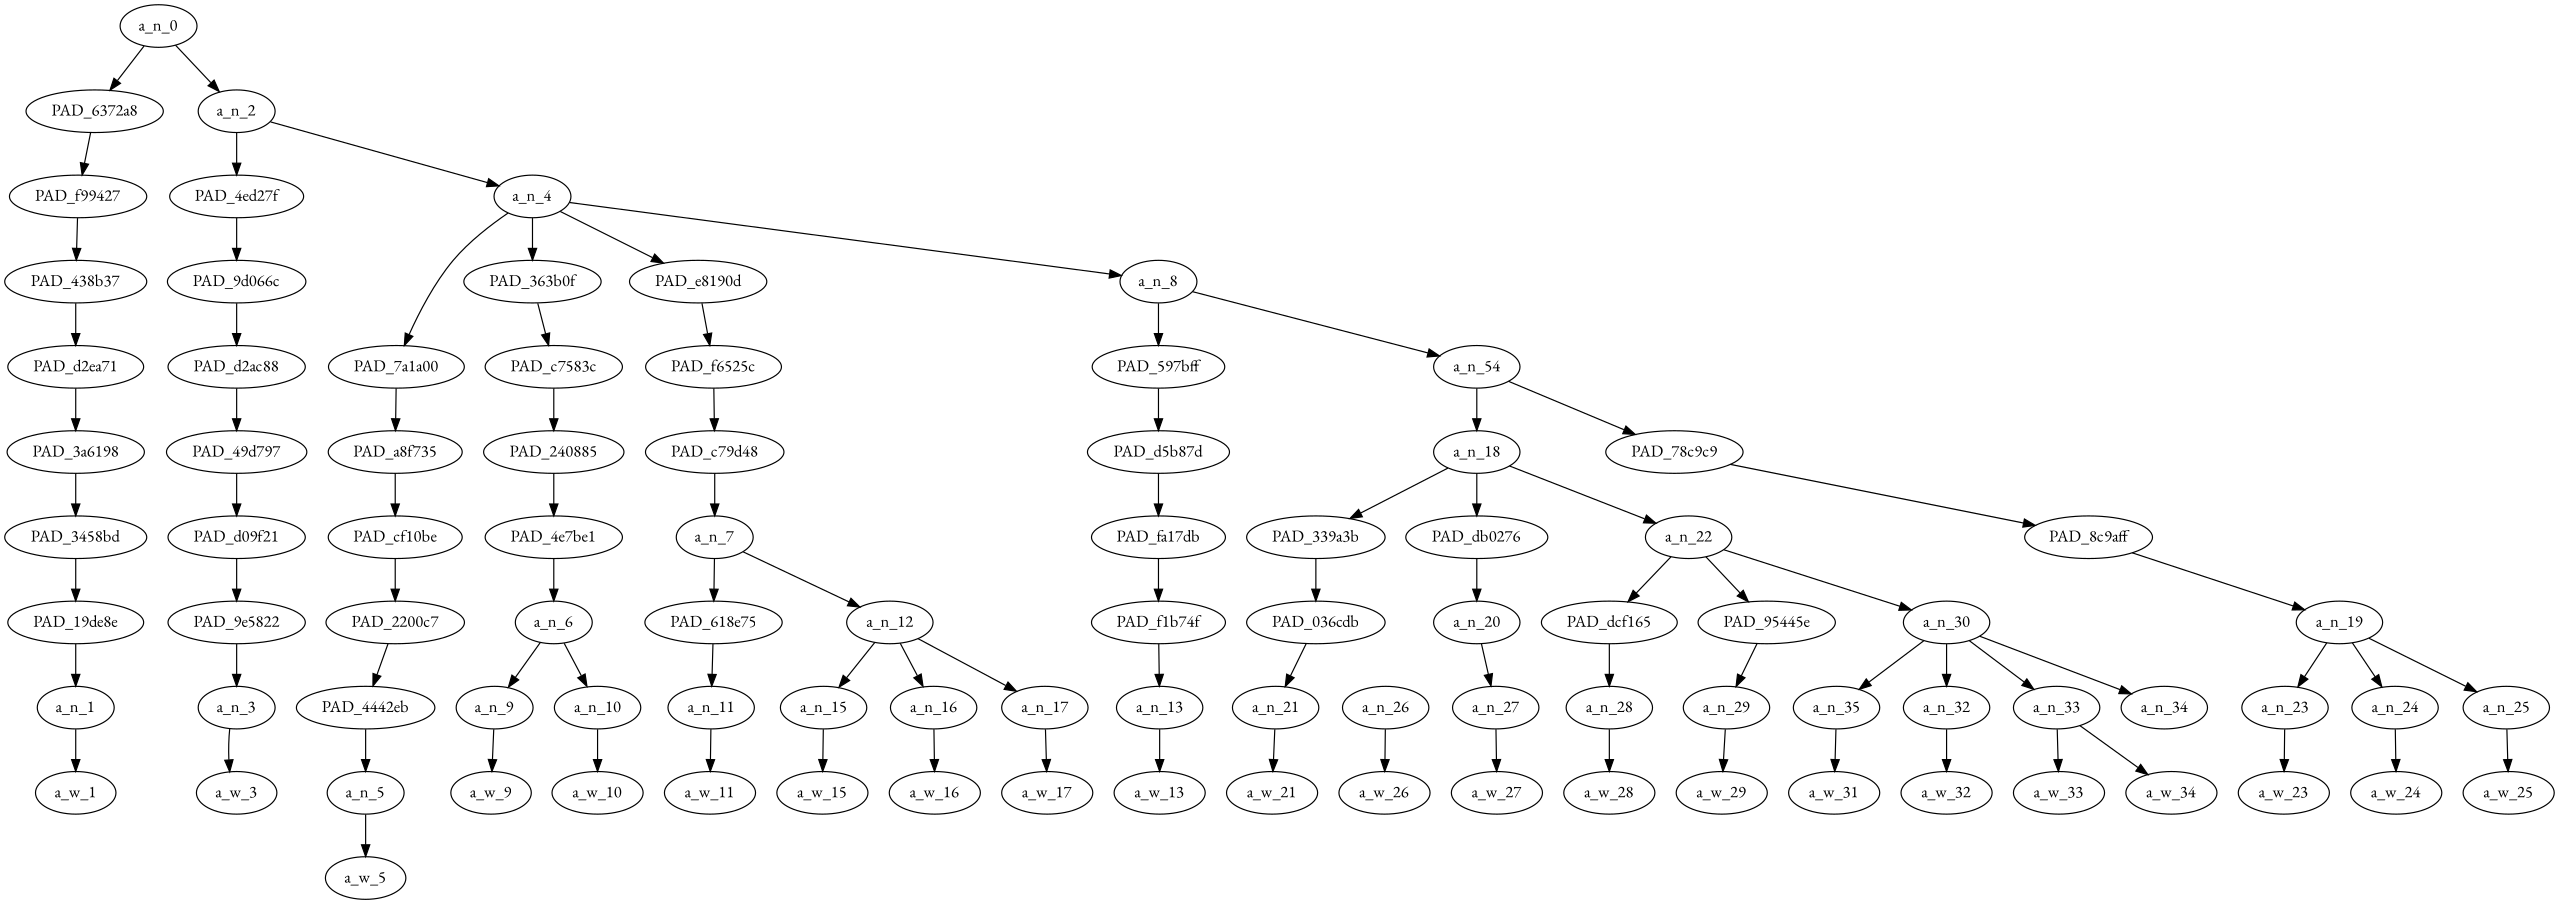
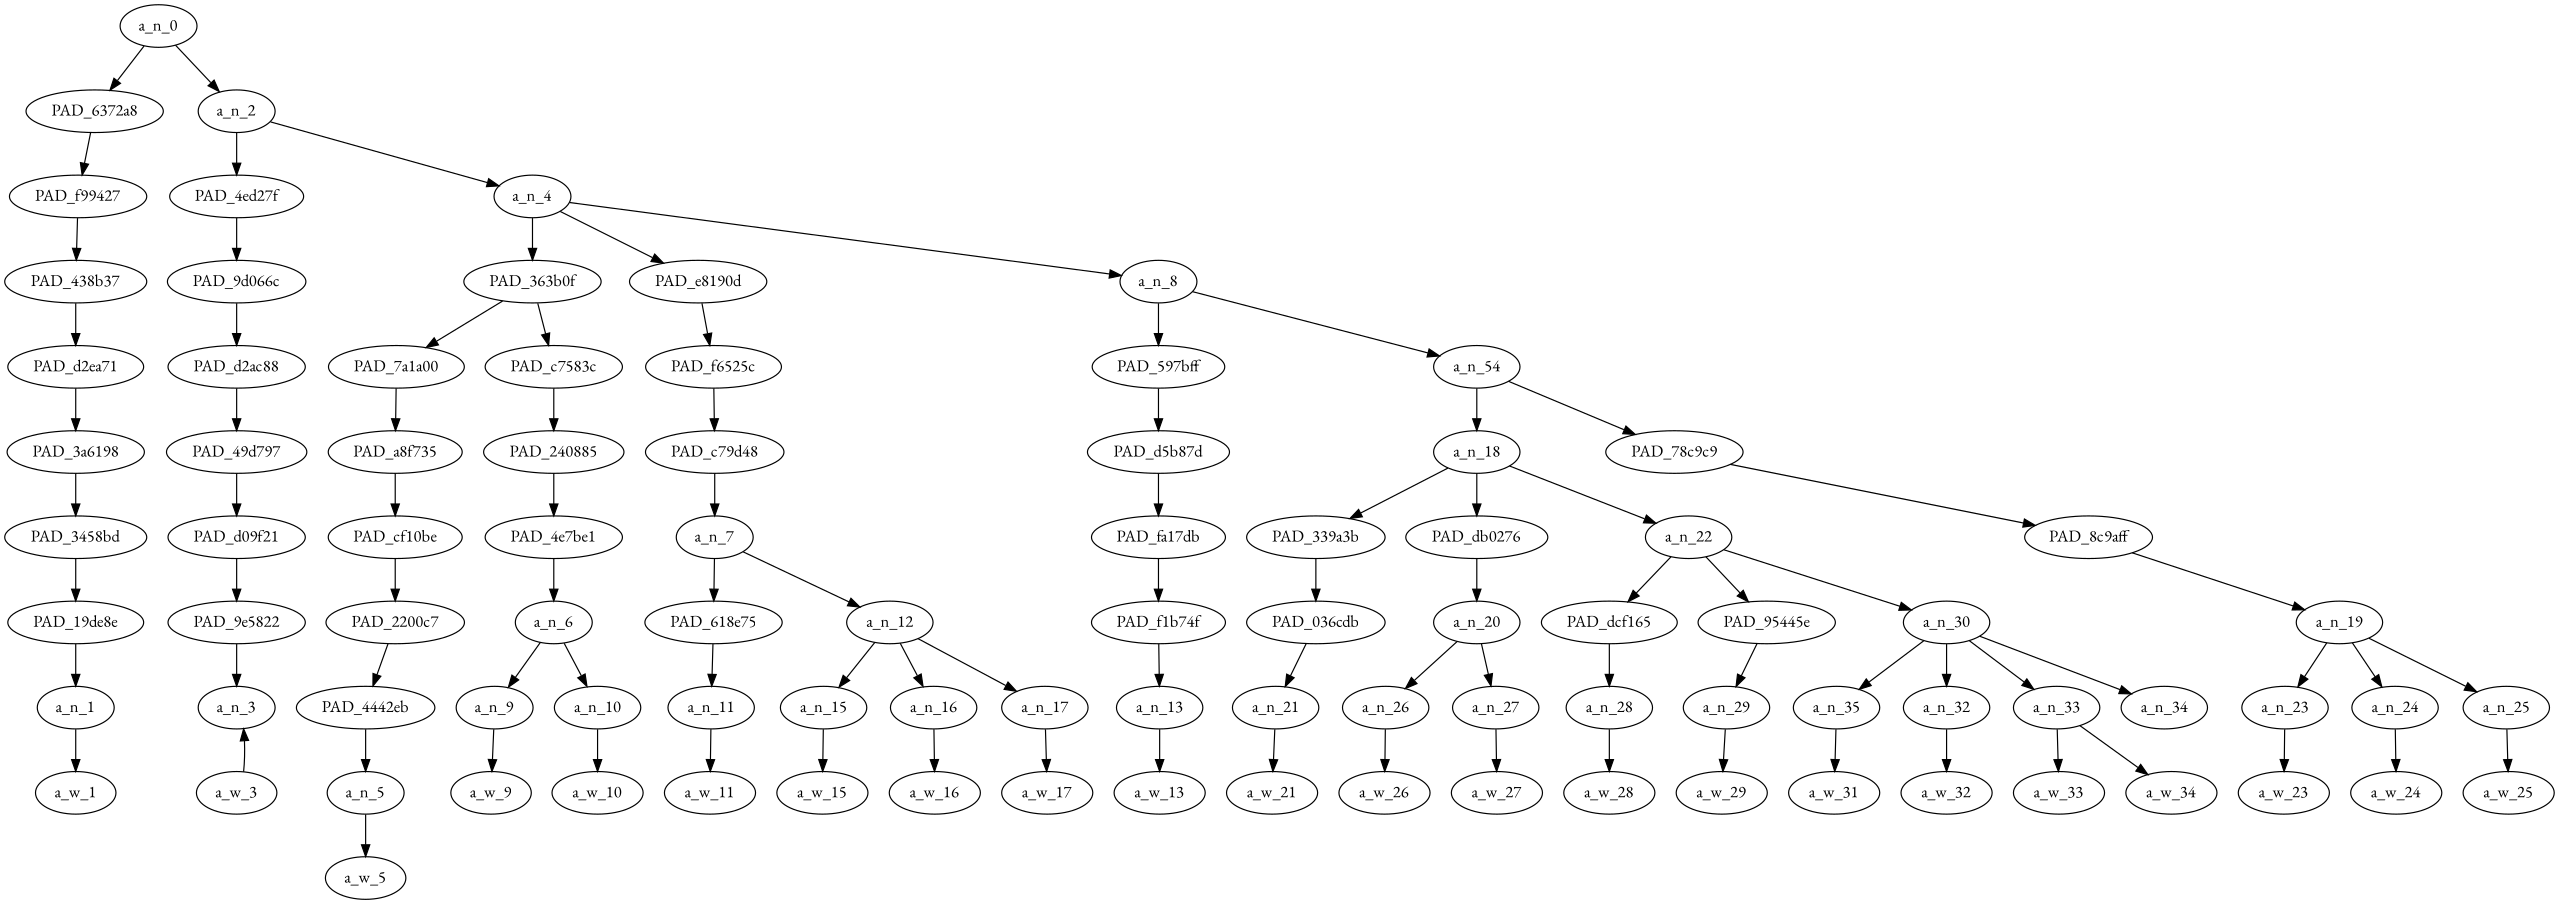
edge "a_n_4" -> "PAD_7a1a00": now "PAD_363b0f" -> "PAD_7a1a00"
edge "a_n_20" -> "a_n_26": added
edge "a_n_3" -> "a_w_3": reversed
